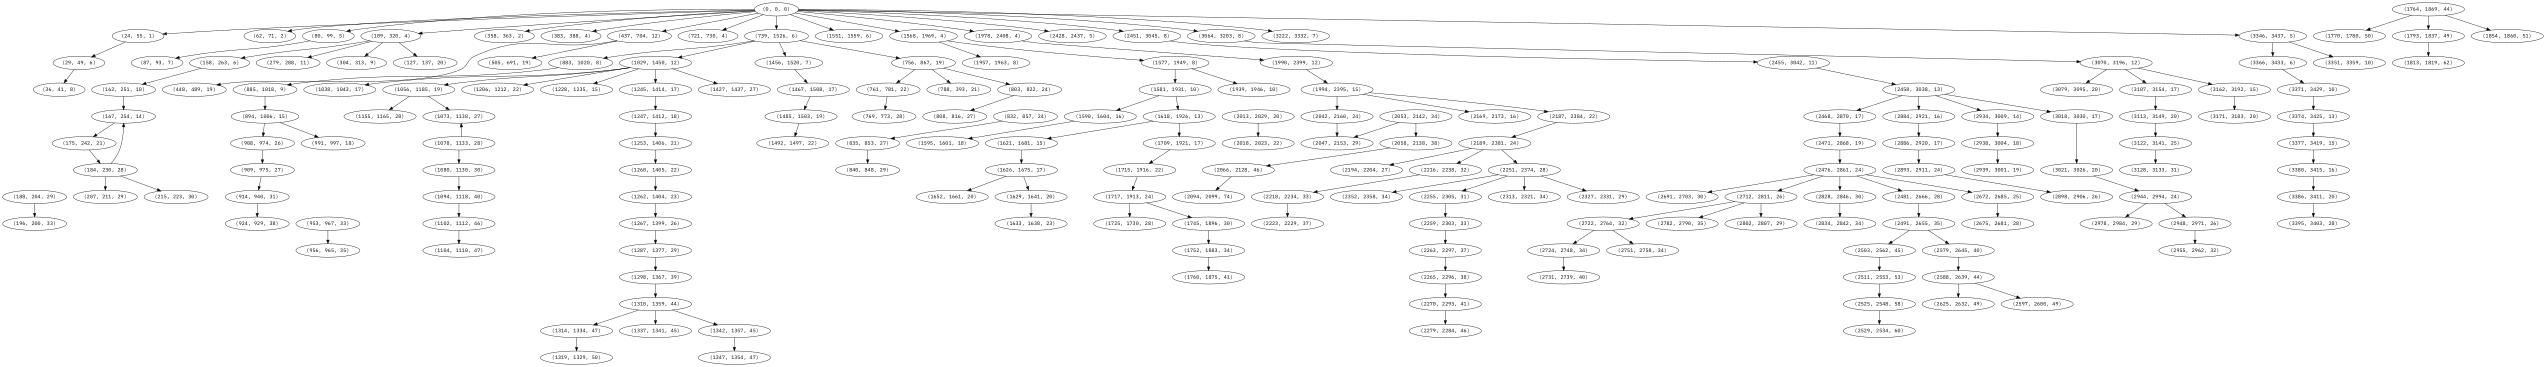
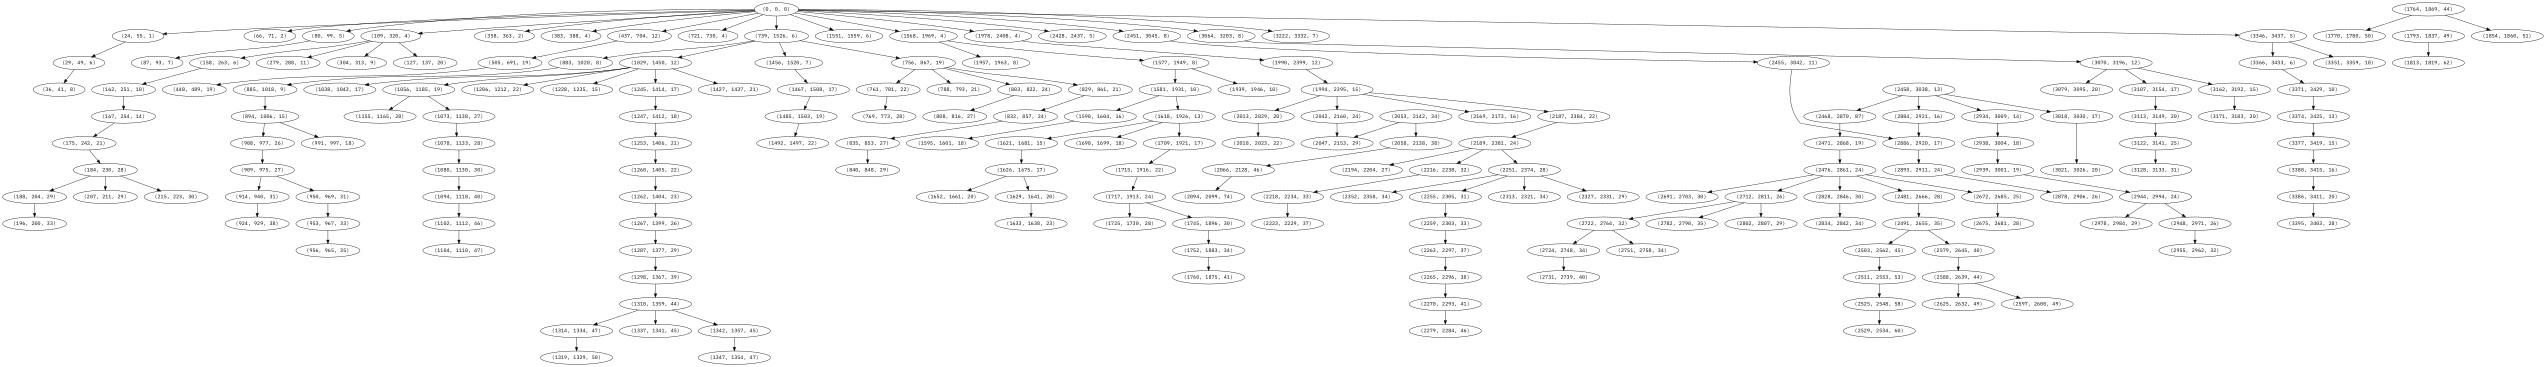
edge "(1764, 1869, 44)" -> "(1793, 1837, 49)": removed
node "(62, 71, 2)": label "(62, 71, 2)" -> "(66, 71, 2)"
edge "(437, 704, 12)" -> "(448, 489, 19)": now "(505, 691, 19)" -> "(448, 489, 19)"
edge "(2455, 3042, 11)" -> "(2458, 3038, 13)": now "(2455, 3042, 11)" -> "(2886, 2920, 17)"
node "(1427, 1437, 27)": label "(1427, 1437, 27)" -> "(1427, 1437, 21)"
node "(788, 393, 21)": label "(788, 393, 21)" -> "(788, 793, 21)"
node "(829, 861, 21)": added
edge "(1994, 2395, 15)" -> "(2013, 2029, 20)": added
node "(2468, 2870, 17)": label "(2468, 2870, 17)" -> "(2468, 2870, 87)"
edge "(1078, 1133, 28)" -> "(1073, 1138, 27)": reversed
node "(908, 974, 26)": label "(908, 974, 26)" -> "(908, 977, 26)"
node "(1690, 1699, 18)": added
edge "(184, 230, 28)" -> "(167, 254, 14)": now "(184, 230, 28)" -> "(188, 204, 29)"
edge "(3021, 3026, 20)" -> "(2944, 2994, 24)": now "(2939, 3001, 19)" -> "(2944, 2994, 24)"
node "(950, 969, 31)": added
node "(2898, 2906, 26)": label "(2898, 2906, 26)" -> "(2878, 2906, 26)"
